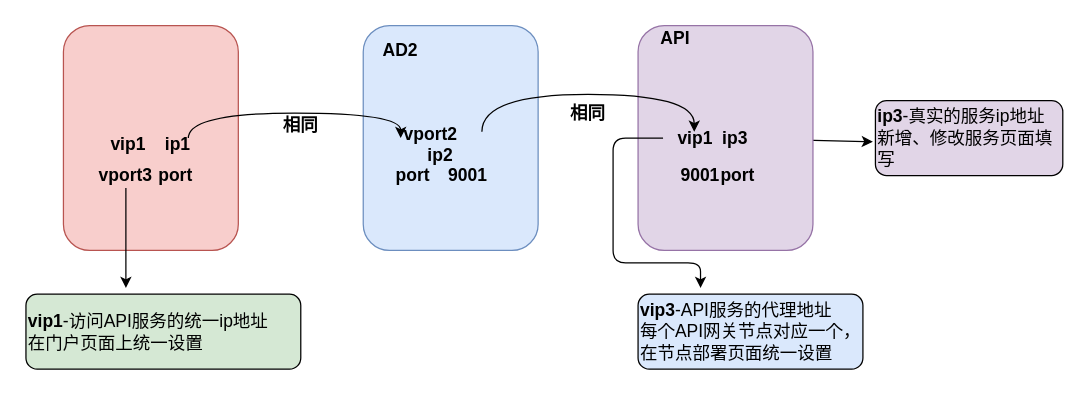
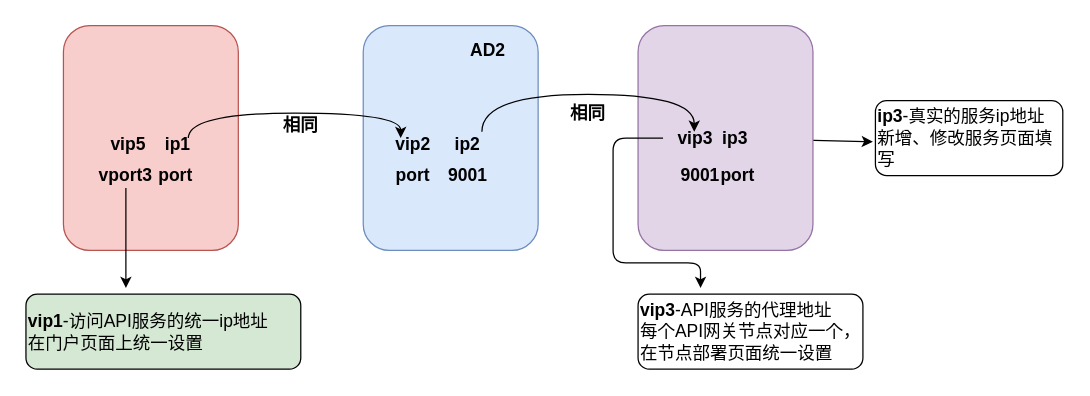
node "API": removed
node "AD2": moved (401, 51) -> (488, 51)
node "vip1 ip3": label "vip1 ip3" -> "vip3 ip3"
node "ip3-真实的服务ip地址 新增、修改服务页面填写": fillcolor #e1d5e7 -> #ffffff
node "vip1 ip1": label "vip1 ip1" -> "vip5 ip1"
node "vport2 ip2": label "vport2 ip2" -> "vip2 ip2"
node "vip3-API服务的代理地址 每个API网关节点对应一个，在节点部署页面统一设置": fillcolor #dae8fc -> #ffffff
